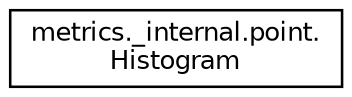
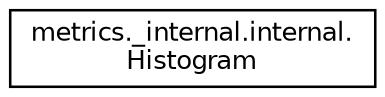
node "metrics._internal.point. Histogram": label "metrics._internal.point. Histogram" -> "metrics._internal.internal. Histogram"
